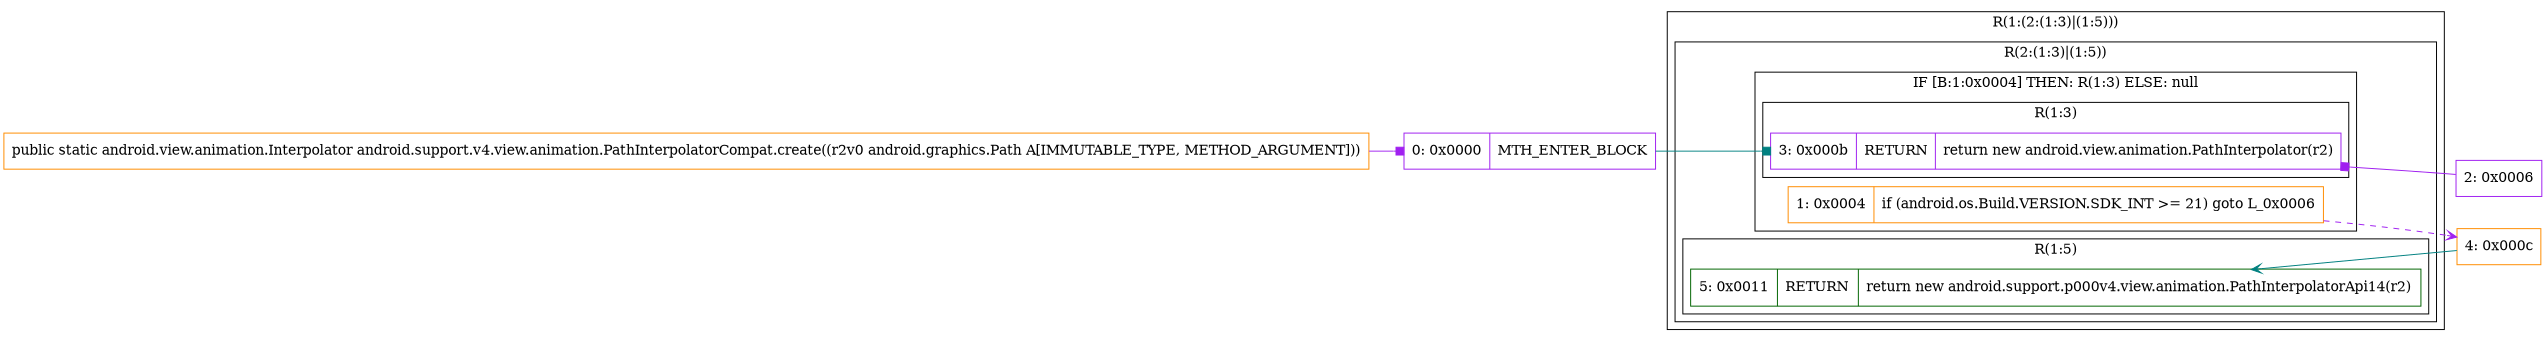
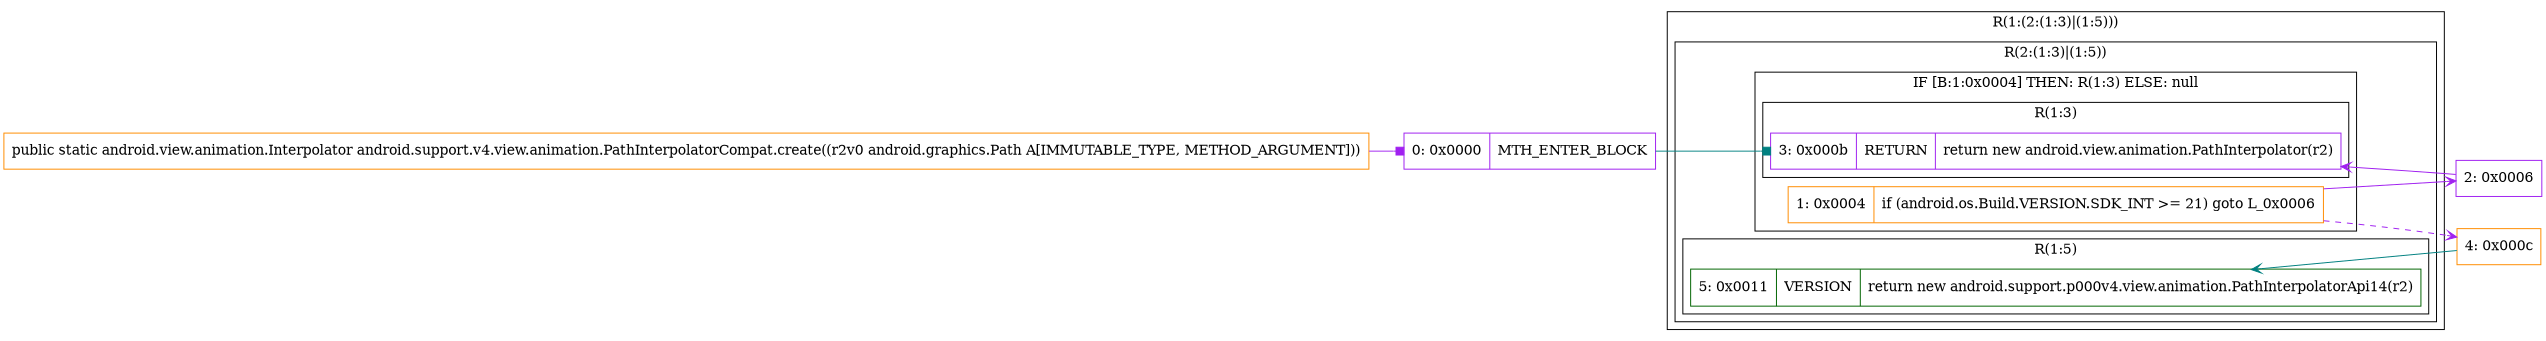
edge "2: 0x0006" -> "3: 0x000b": arrowhead box -> vee
edge "1: 0x0004" -> "2: 0x0006": added
node "5: 0x0011": text "RETURN" -> "VERSION"
